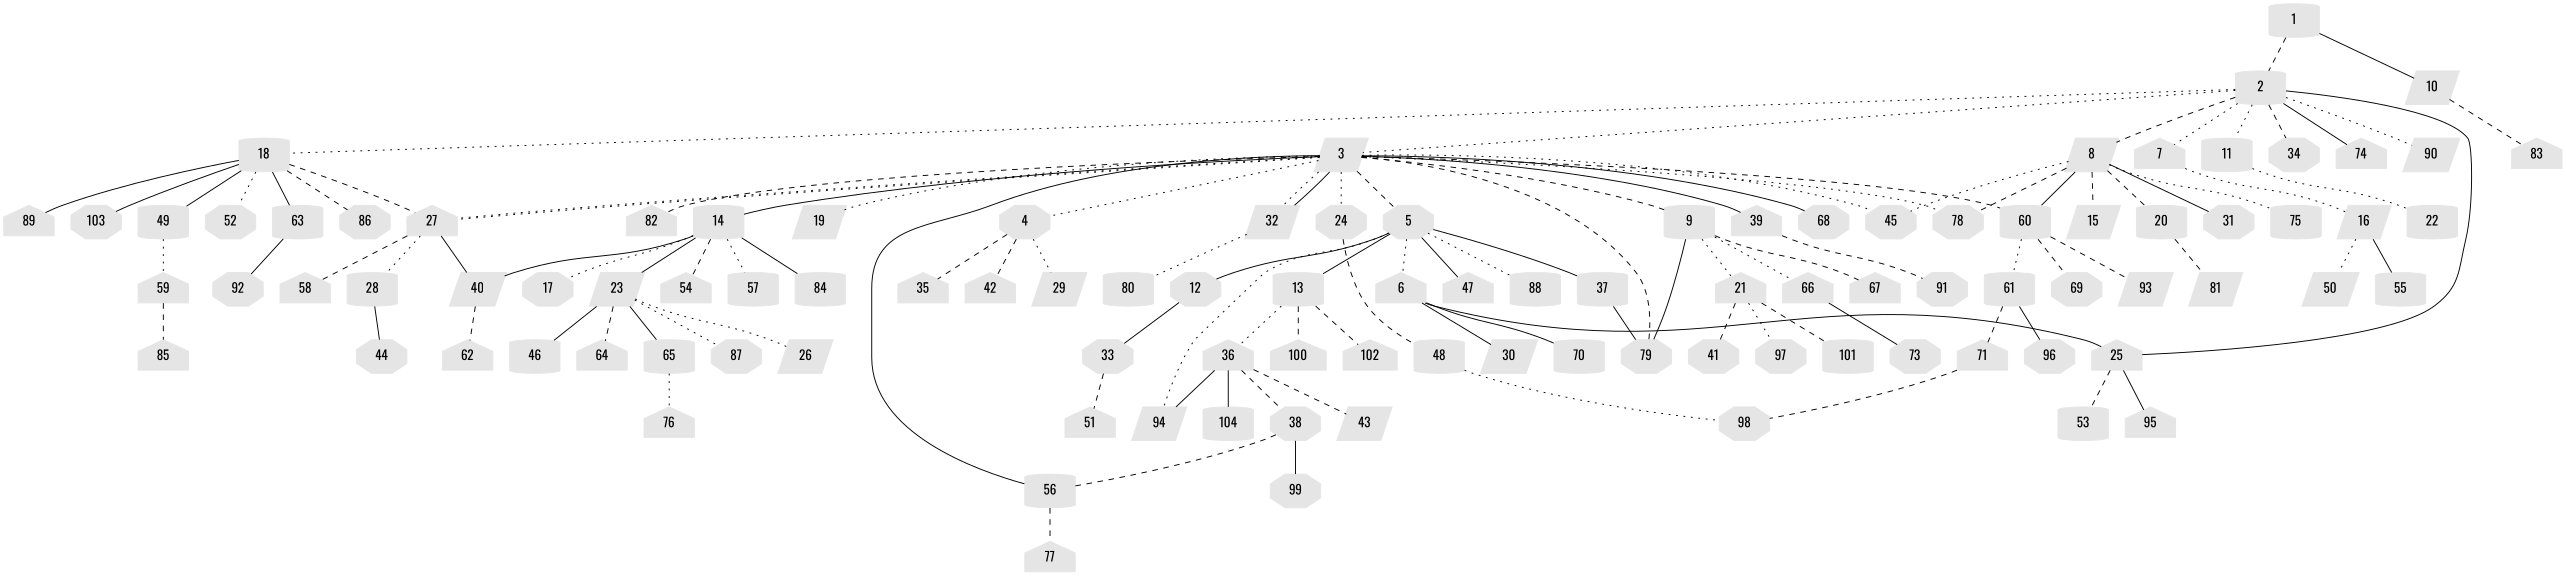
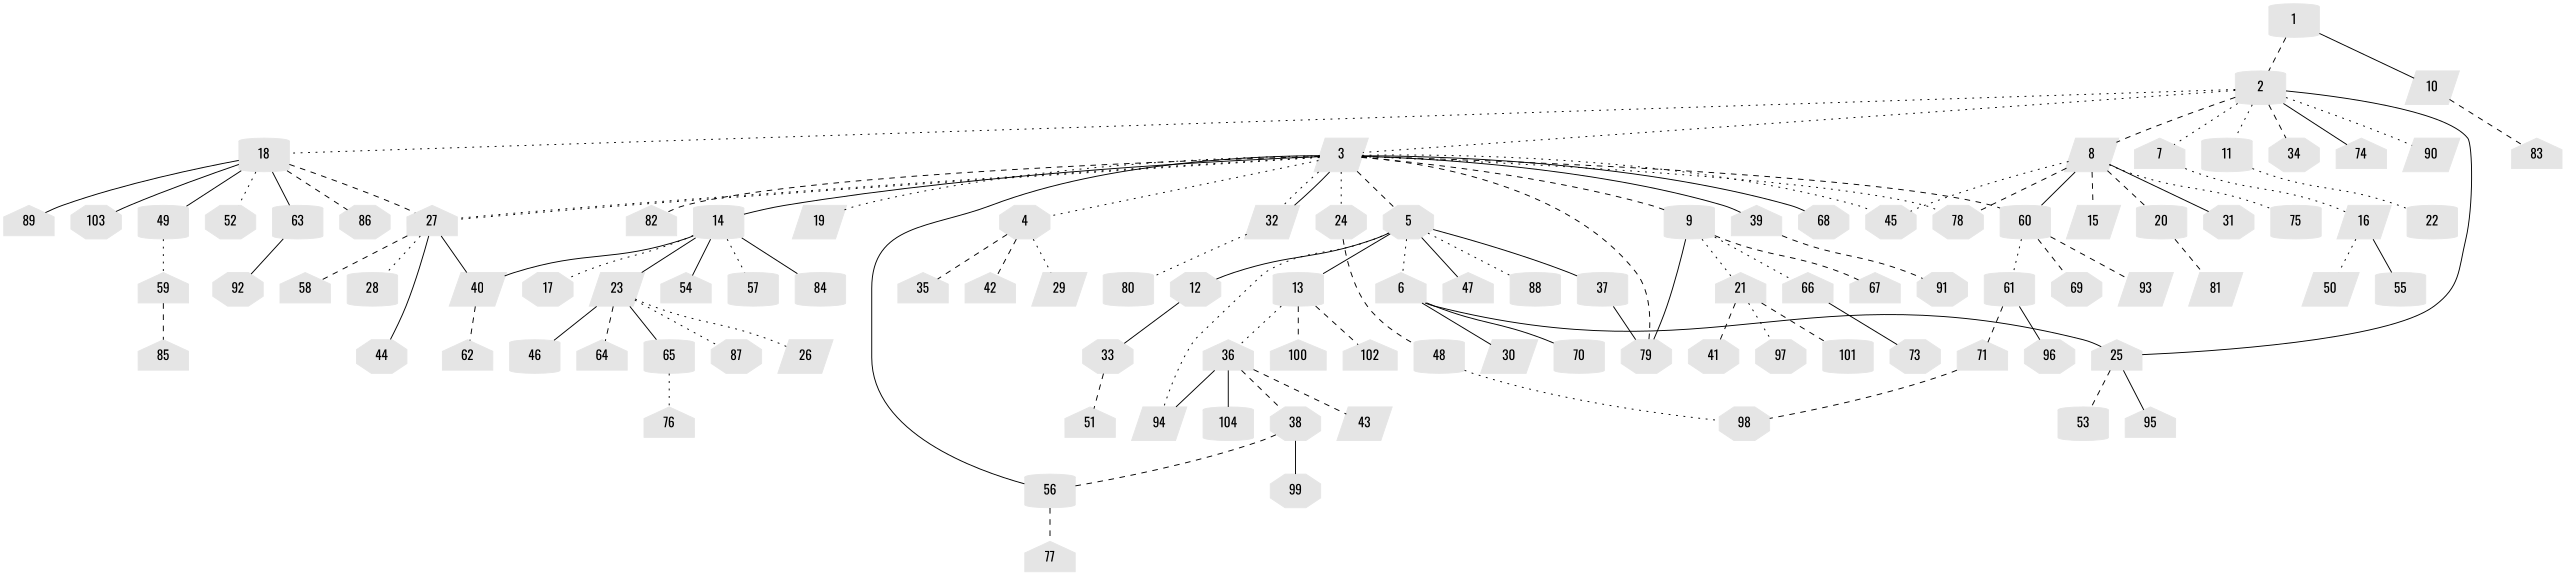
edge "14" -- "54": style dashed -> solid
edge "28" -- "44": now "27" -- "44"
